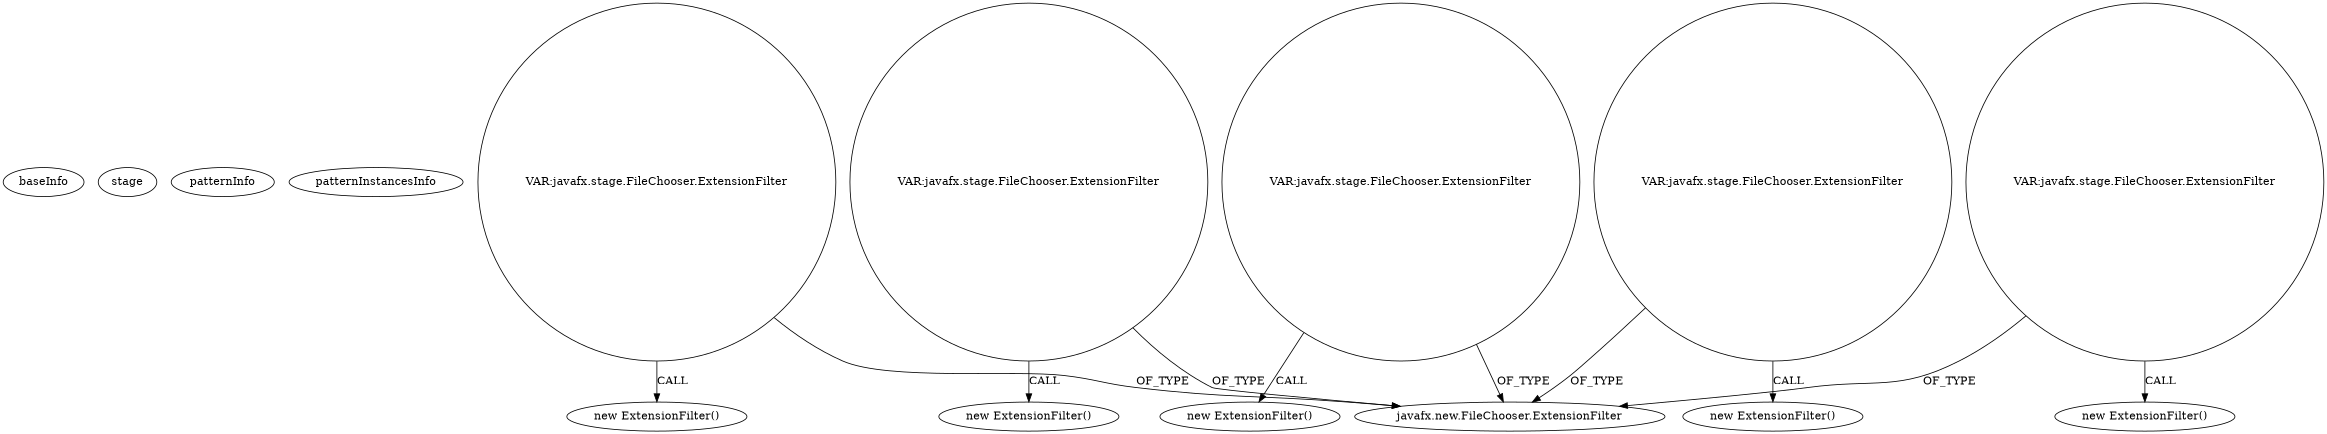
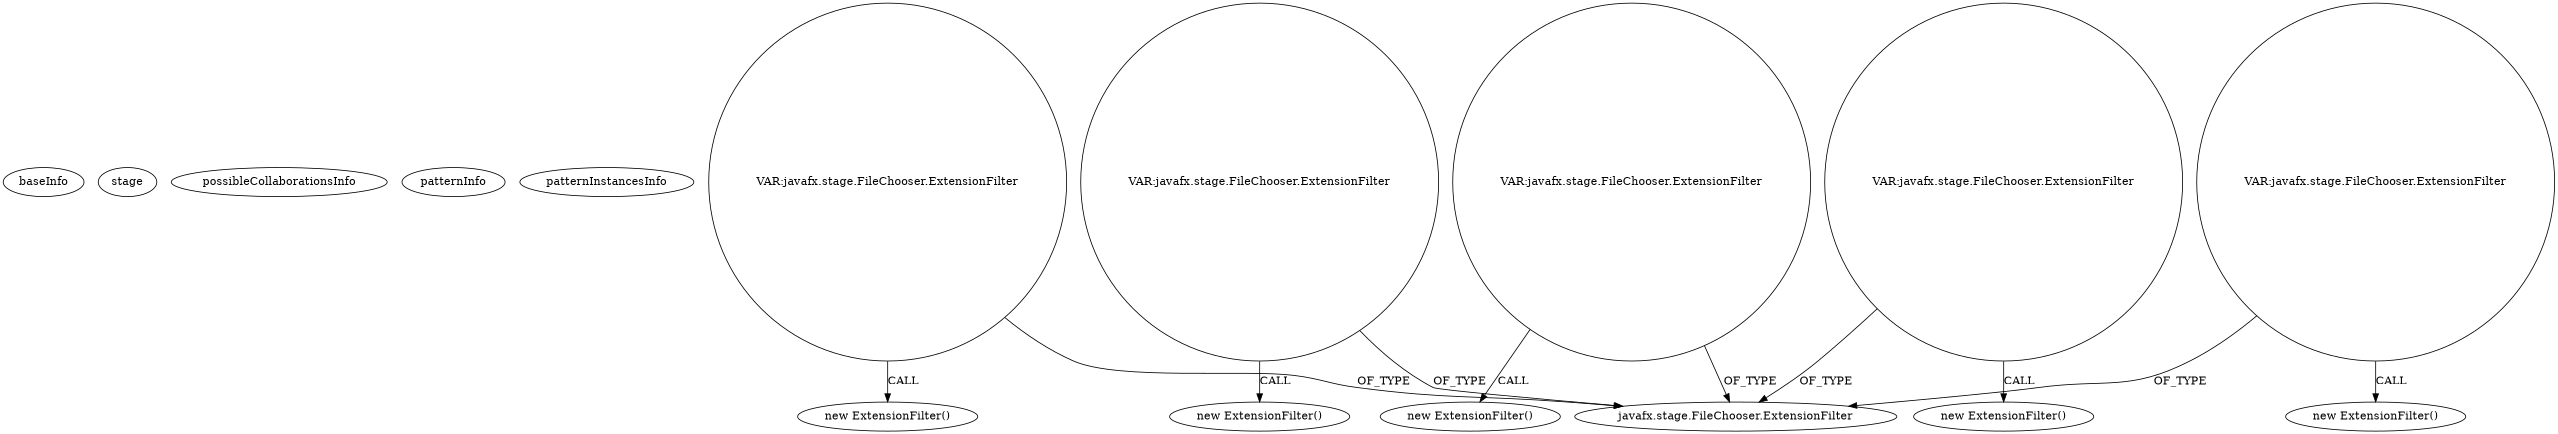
node "possibleCollaborationsInfo": added
node "javafx.new.FileChooser.ExtensionFilter": label "javafx.new.FileChooser.ExtensionFilter" -> "javafx.stage.FileChooser.ExtensionFilter"
